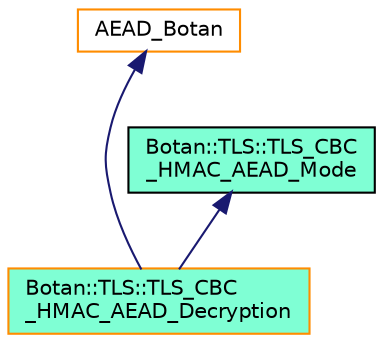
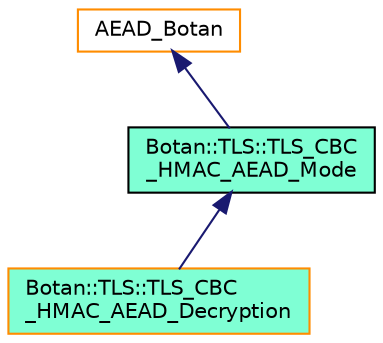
edge "Botan::TLS::TLS_CBC _HMAC_AEAD_Decryption" -> "AEAD_Botan": now "Botan::TLS::TLS_CBC _HMAC_AEAD_Mode" -> "AEAD_Botan"
